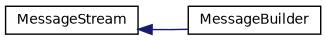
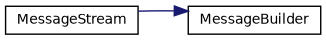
edge "MessageBuilder" -> "MessageStream": reversed
